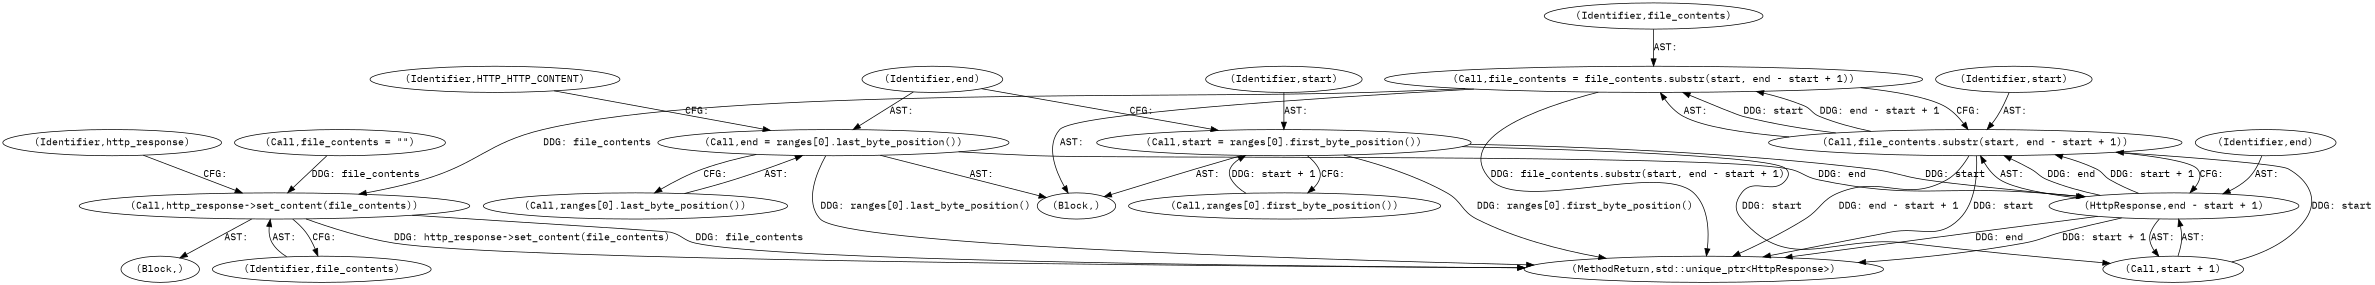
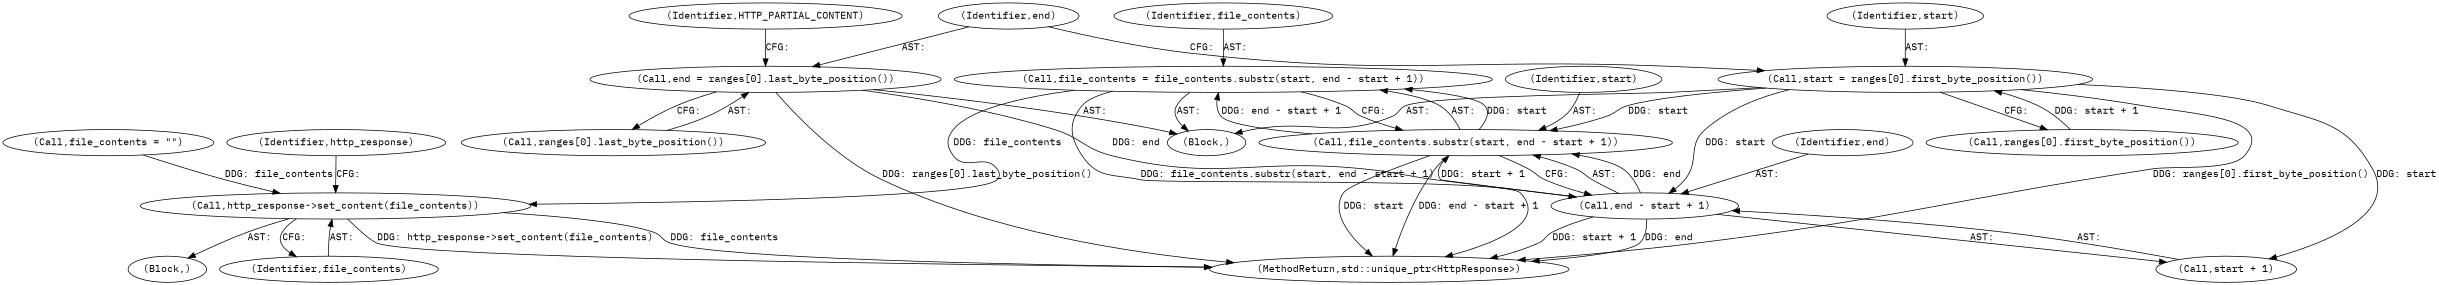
node "(Identifier,HTTP_HTTP_CONTENT)": label "(Identifier,HTTP_HTTP_CONTENT)" -> "(Identifier,HTTP_PARTIAL_CONTENT)"
edge "(Call,start + 1)" -> "(Call,file_contents.substr(start, end - start + 1))": now "(Call,start = ranges[0].first_byte_position())" -> "(Call,file_contents.substr(start, end - start + 1))"
node "(HttpResponse,end - start + 1)": label "(HttpResponse,end - start + 1)" -> "(Call,end - start + 1)"
